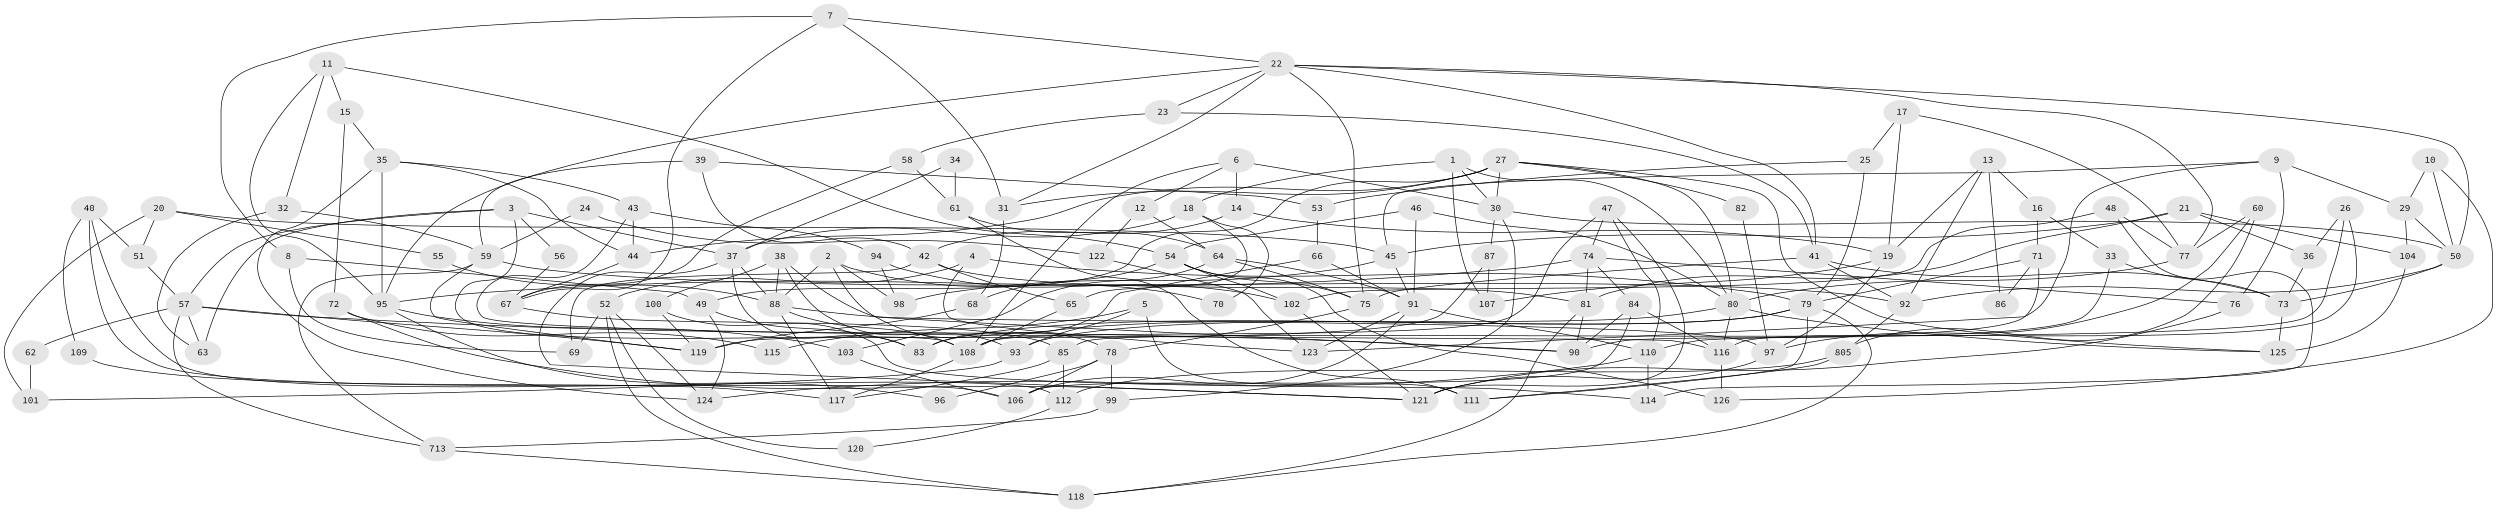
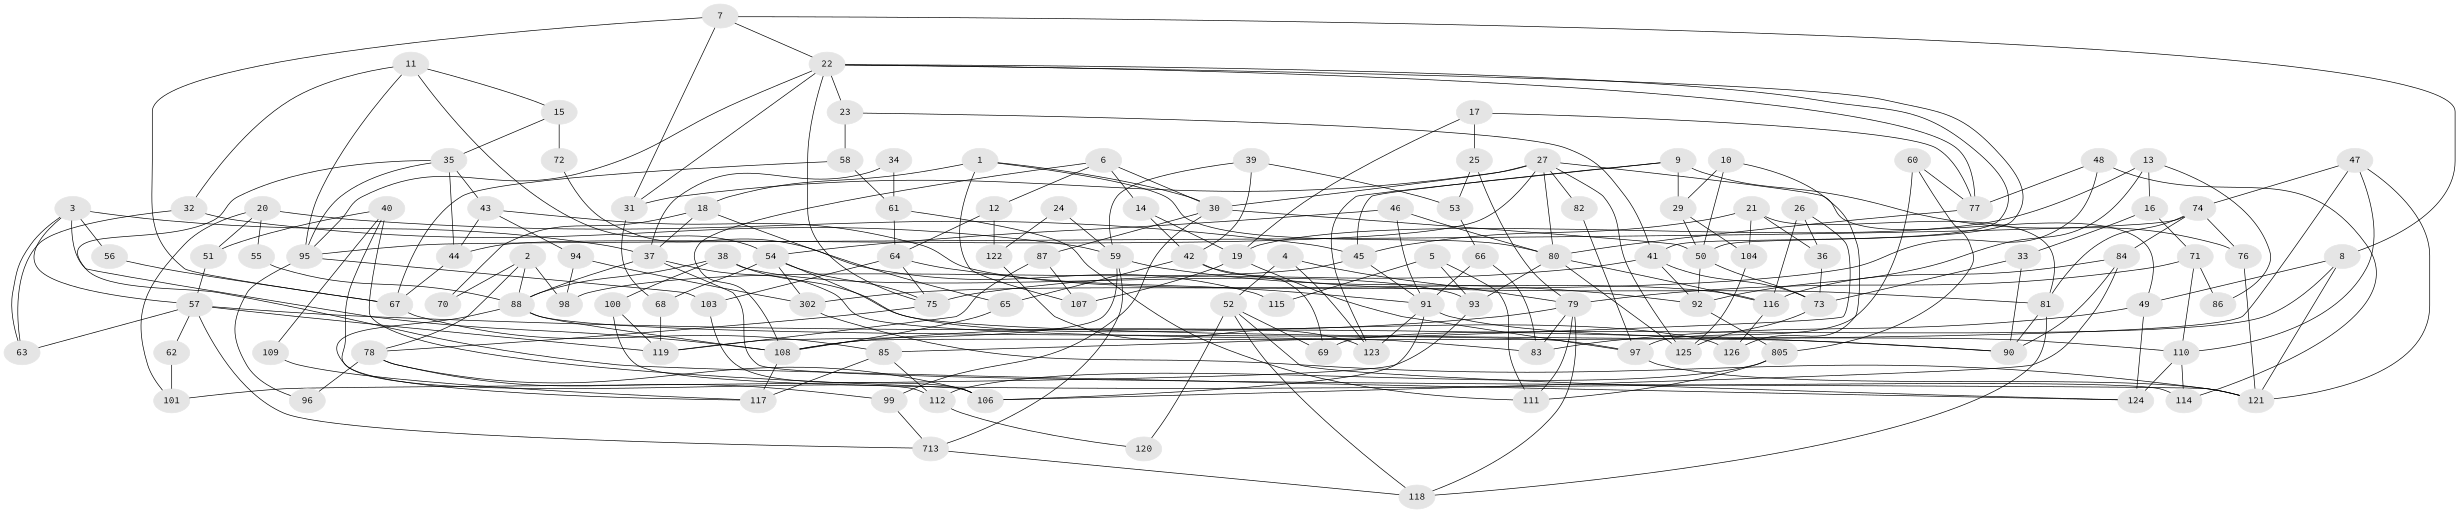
node "102": label "102" -> "302"
edge "72" -- "121": now "8" -- "121"
